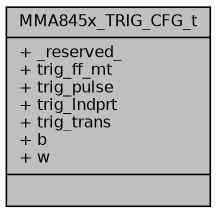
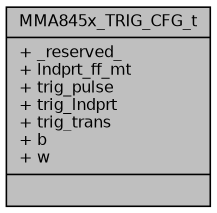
node "MMA845x_TRIG_CFG_t": text "+ trig_ff_mt" -> "+ lndprt_ff_mt"
